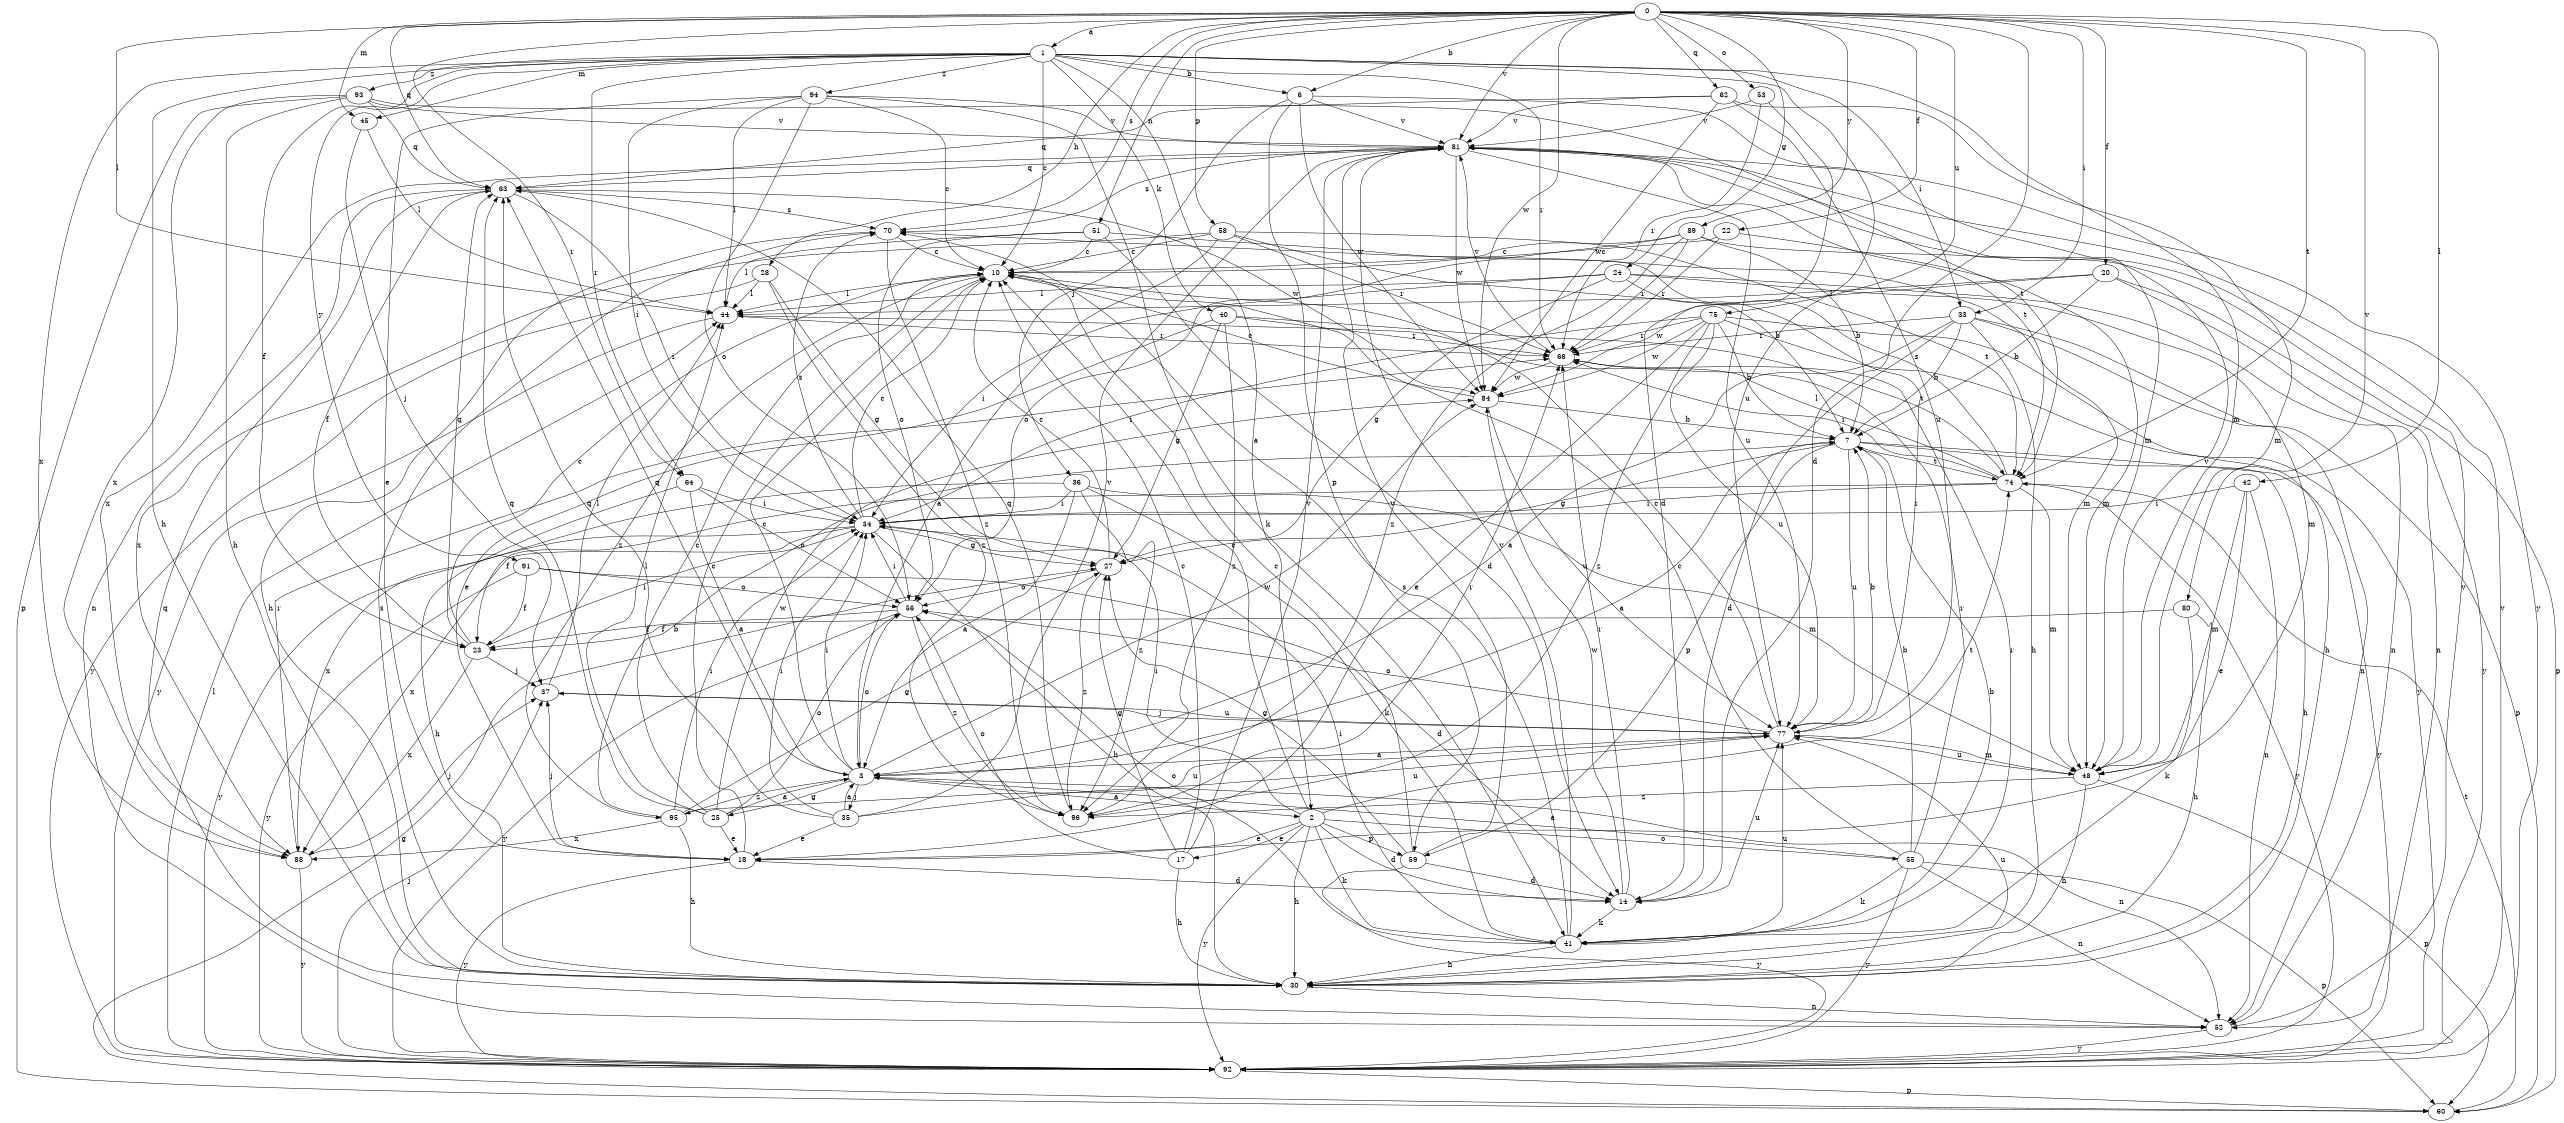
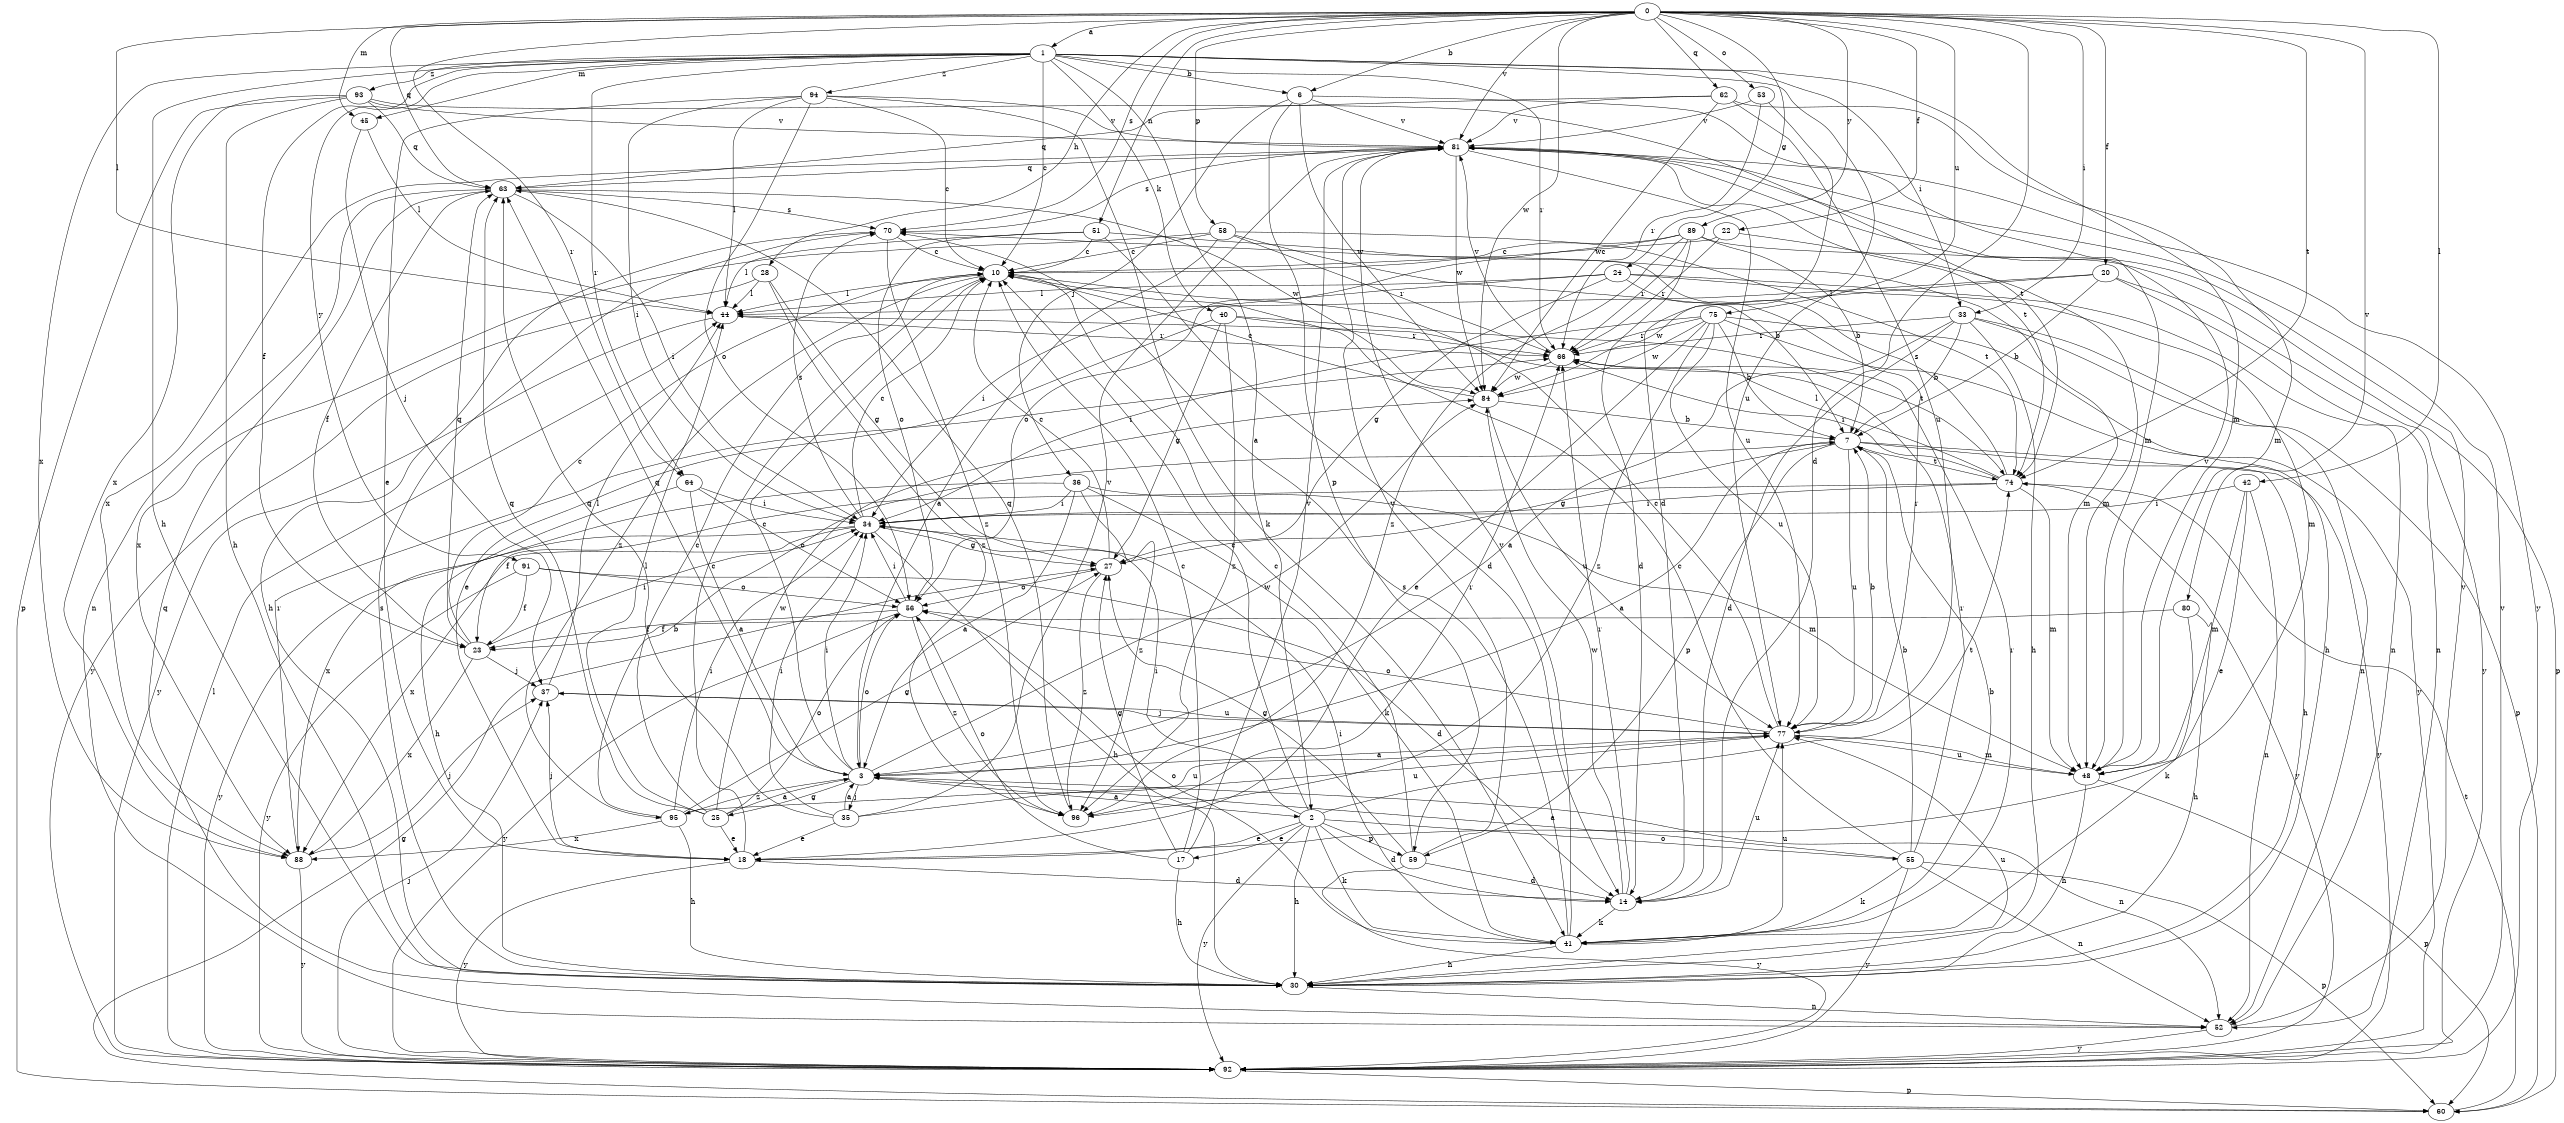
edge "89" -> "14": added, label "d"
edge "48" -> "96": removed, label "z"
